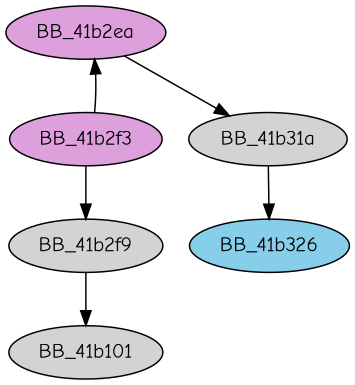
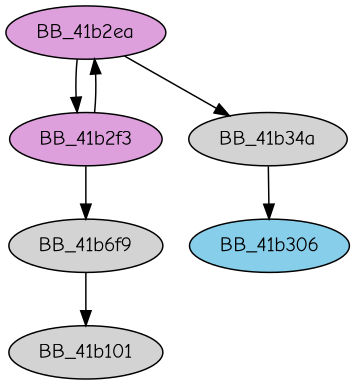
edge "BB_41b2ea" -> "BB_41b2f3": added
node "BB_41b31a": label "BB_41b31a" -> "BB_41b34a"
node "BB_41b2f9": label "BB_41b2f9" -> "BB_41b6f9"
node "BB_41b326": label "BB_41b326" -> "BB_41b306"
